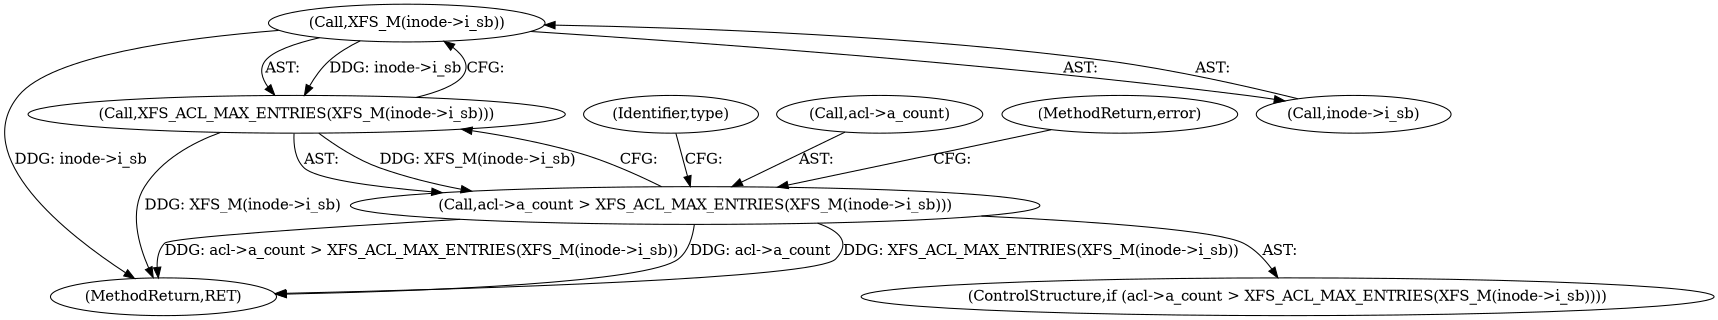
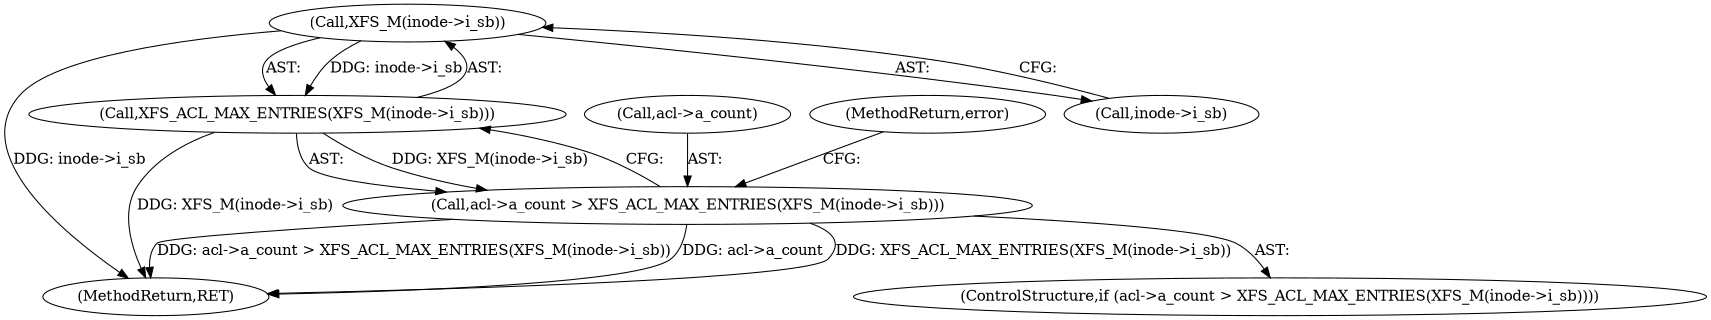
edge "(Call,XFS_ACL_MAX_ENTRIES(XFS_M(inode->i_sb)))" -> "(Call,XFS_M(inode->i_sb))": label "CFG: " -> "AST: "
edge "(Call,inode->i_sb)" -> "(Call,XFS_M(inode->i_sb))": label "AST: " -> "CFG: "
node "(Identifier,type)": removed
